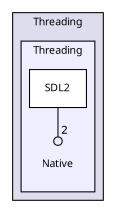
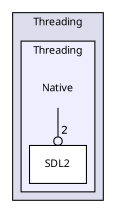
edge "SDL2" -> "Native": reversed
